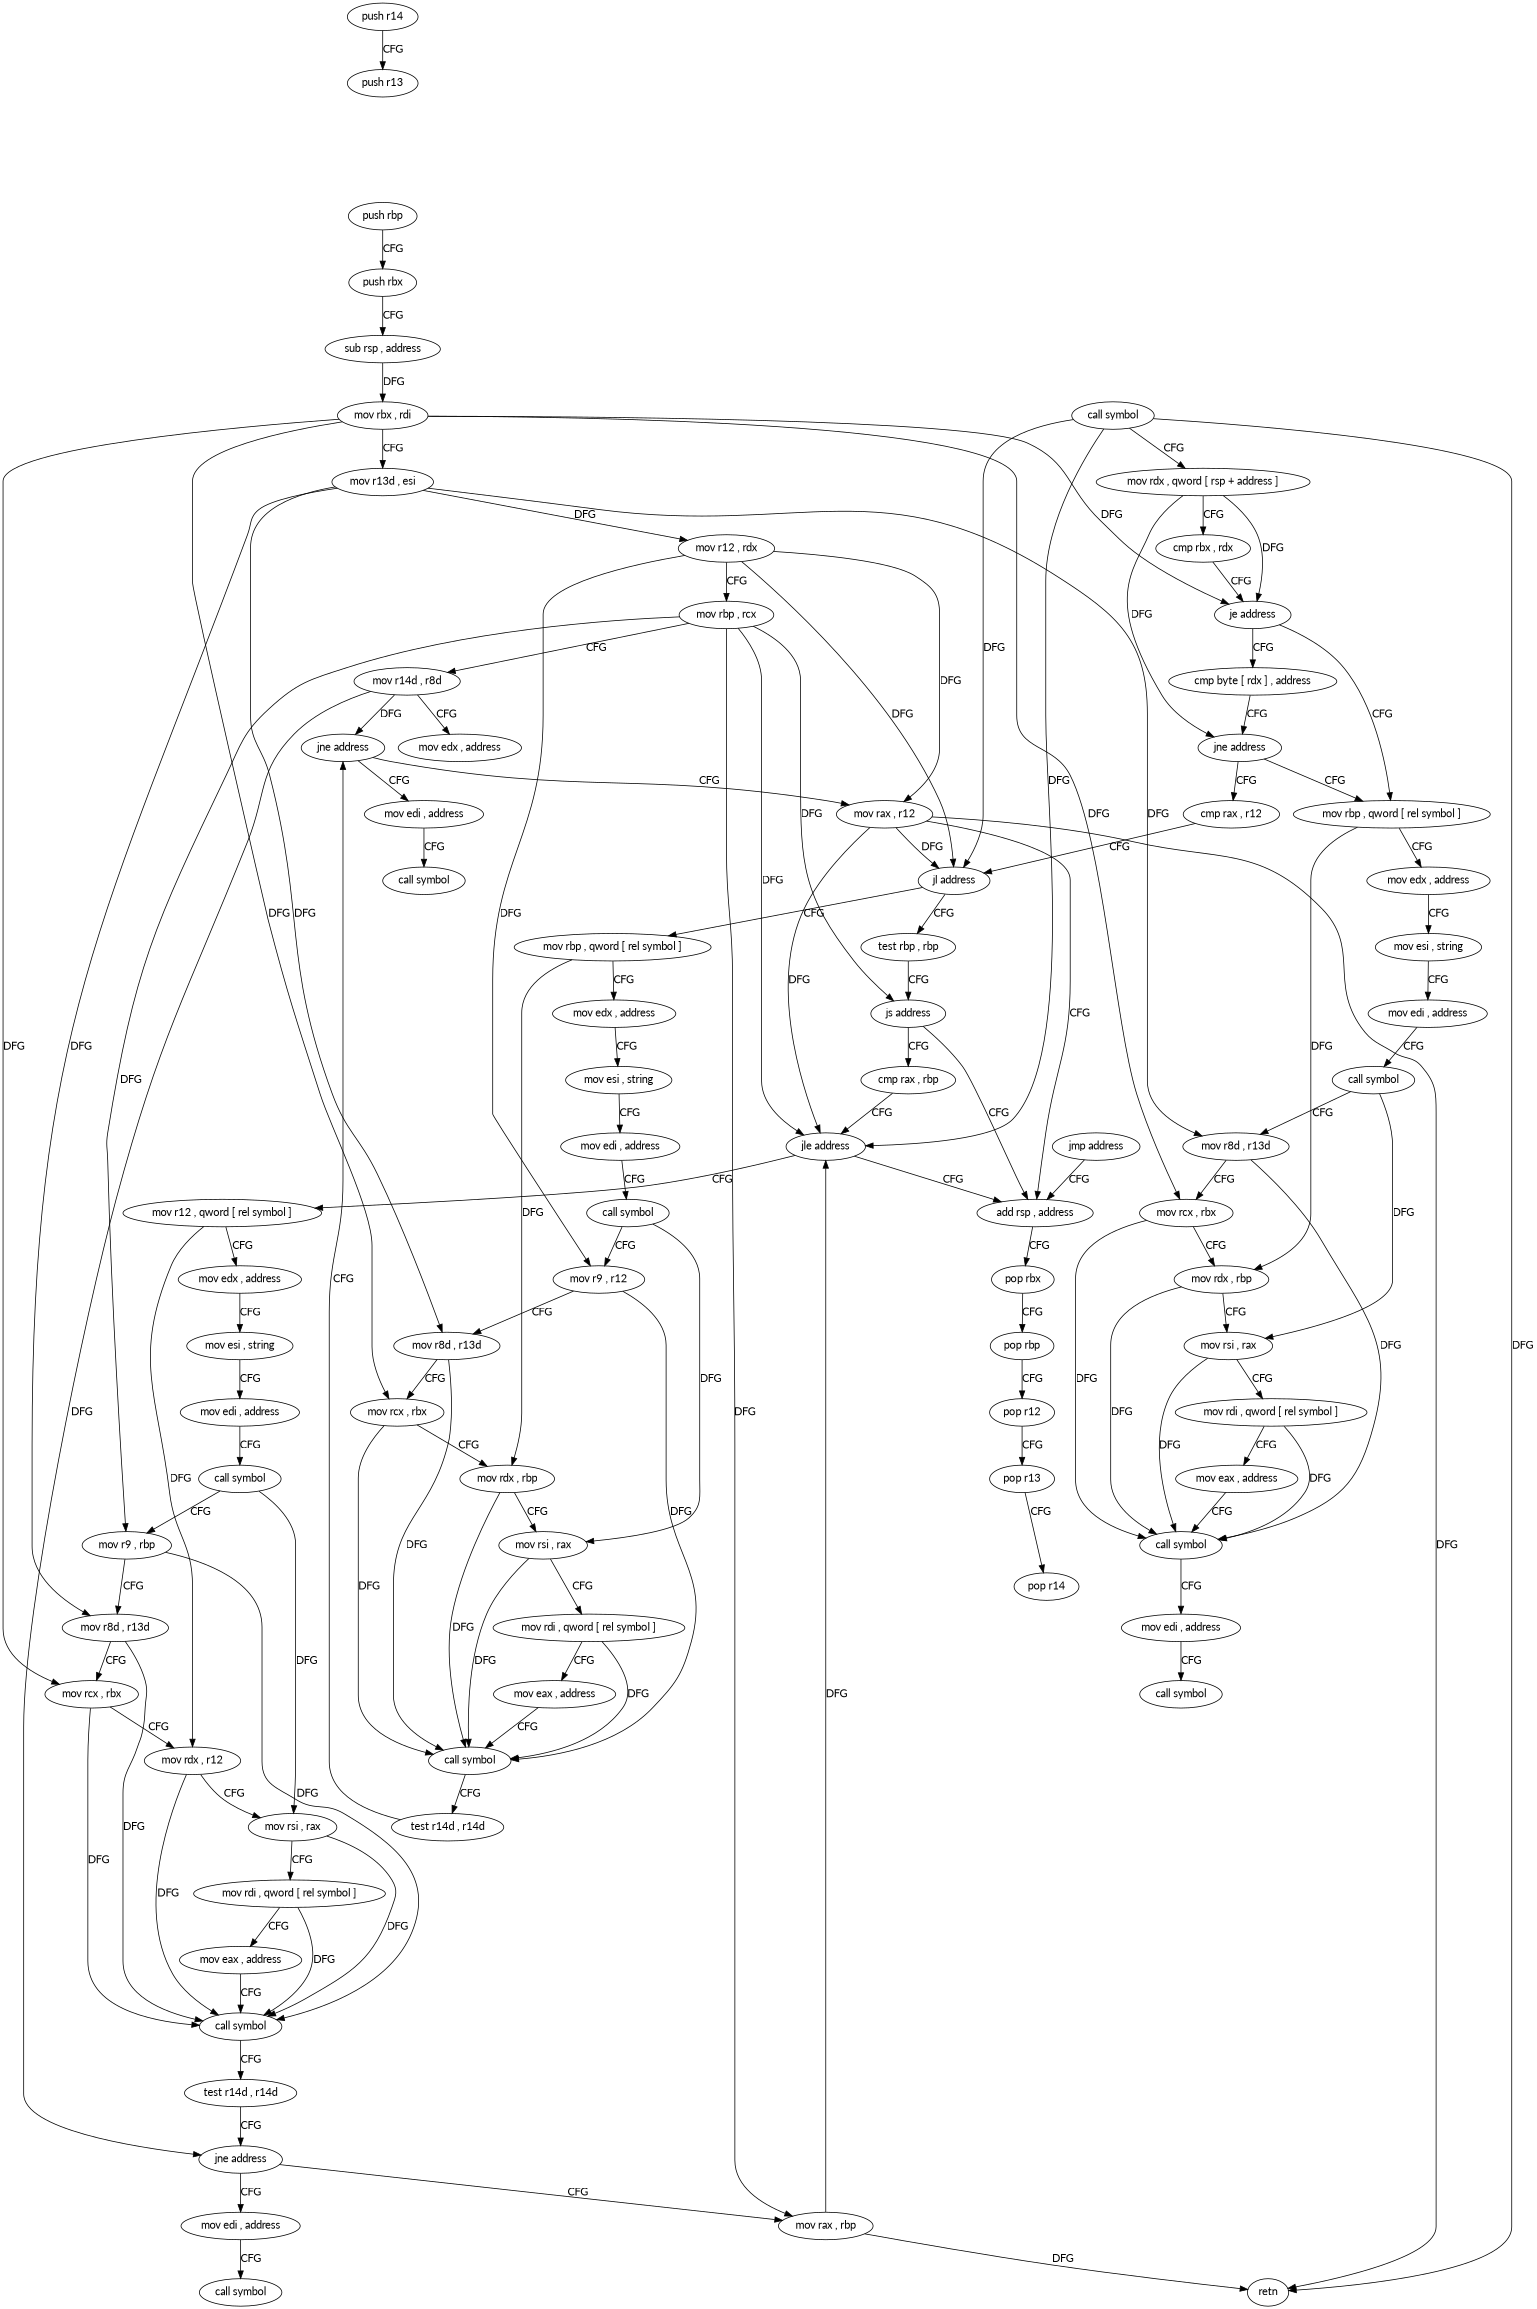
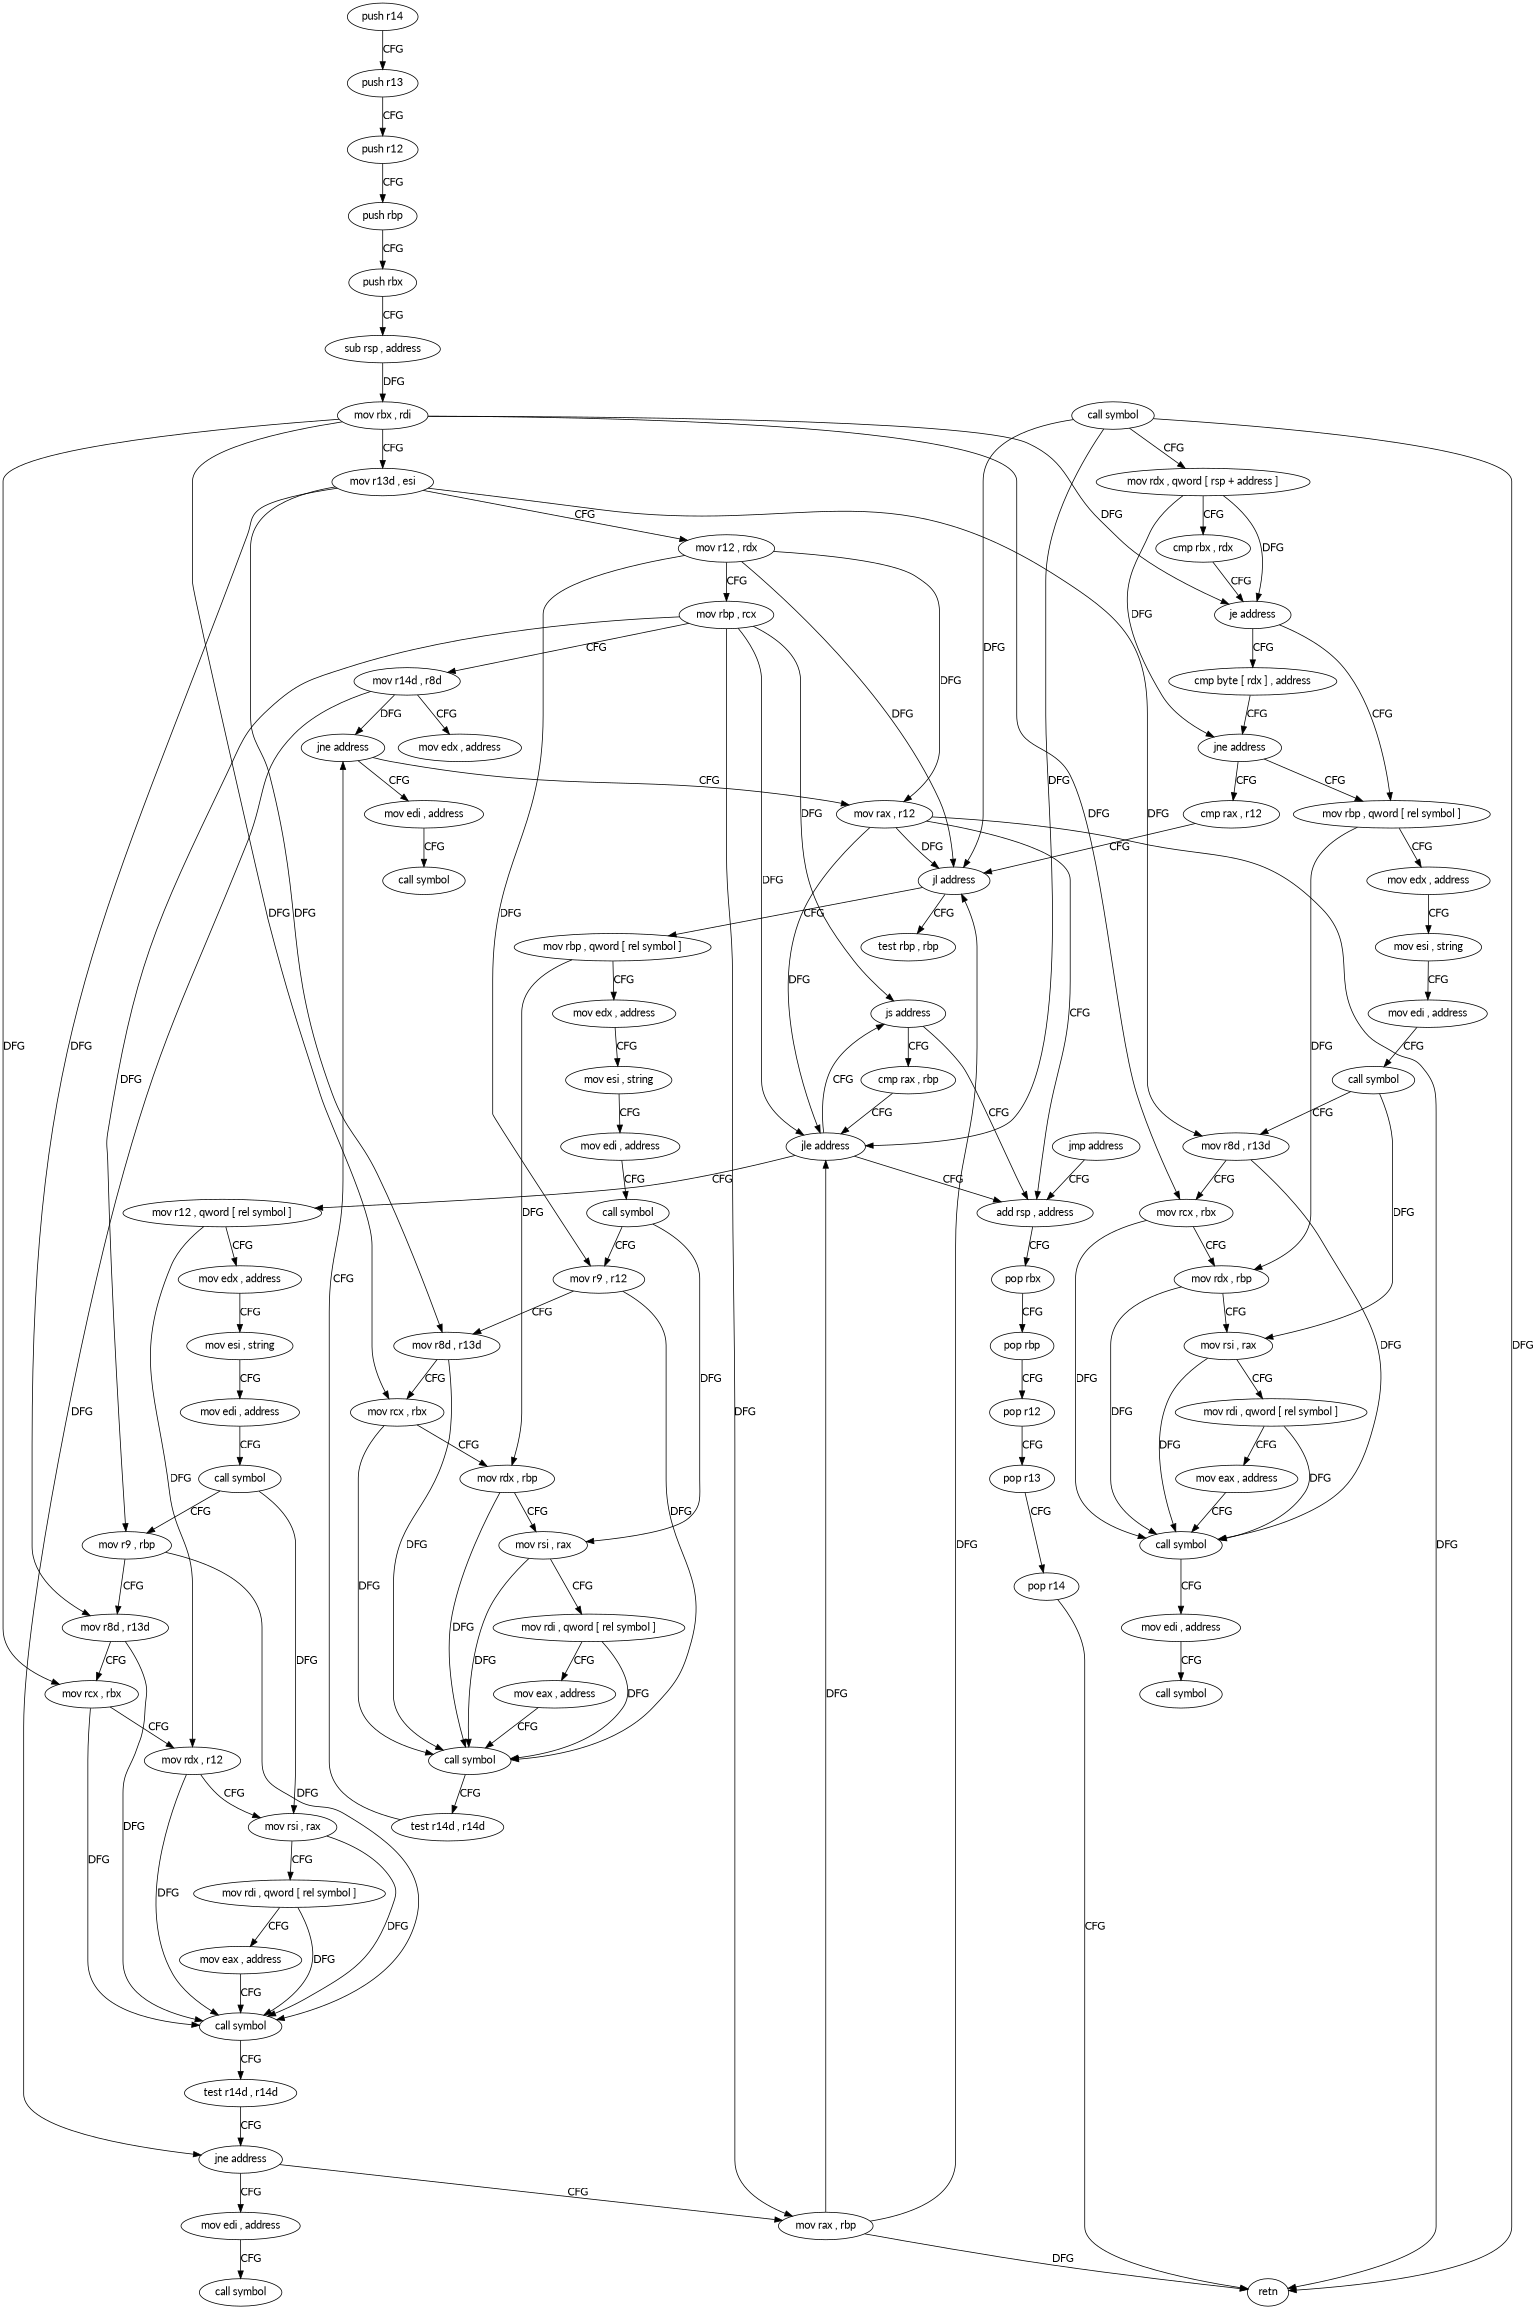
node "push r12": added
edge "mov r13d , esi" -> "mov r12 , rdx": label "DFG" -> "CFG"
edge "test rbp , rbp" -> "js address": now "jle address" -> "js address"
edge "mov rax , rbp" -> "jl address": added, label "DFG"
edge "pop r14" -> "retn": added, label "CFG"
